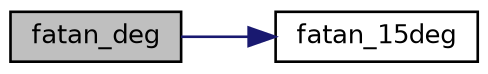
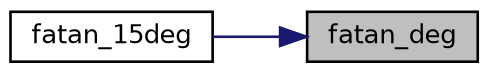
edge "fatan_deg" -> "fatan_15deg": reversed
